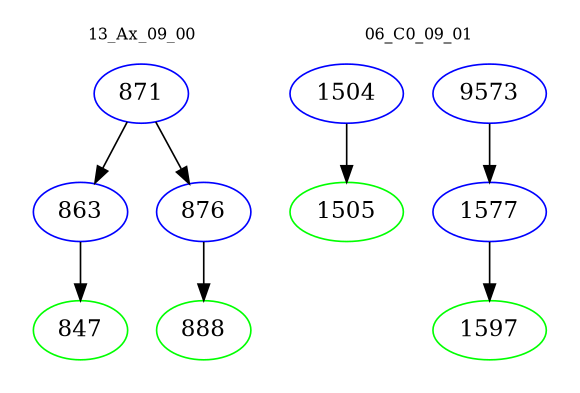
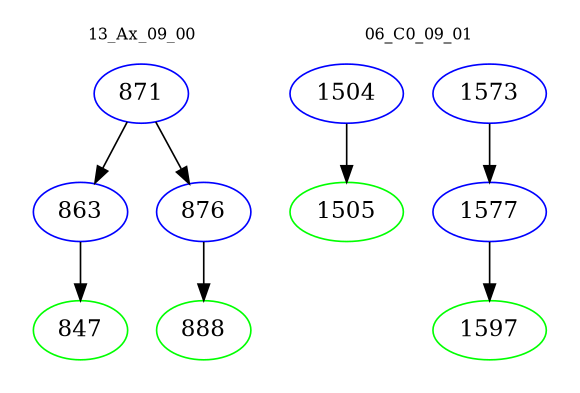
node "9573": label "9573" -> "1573"
